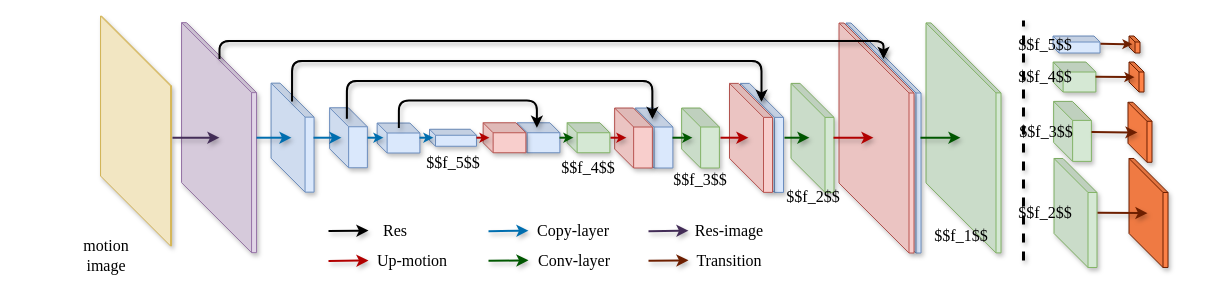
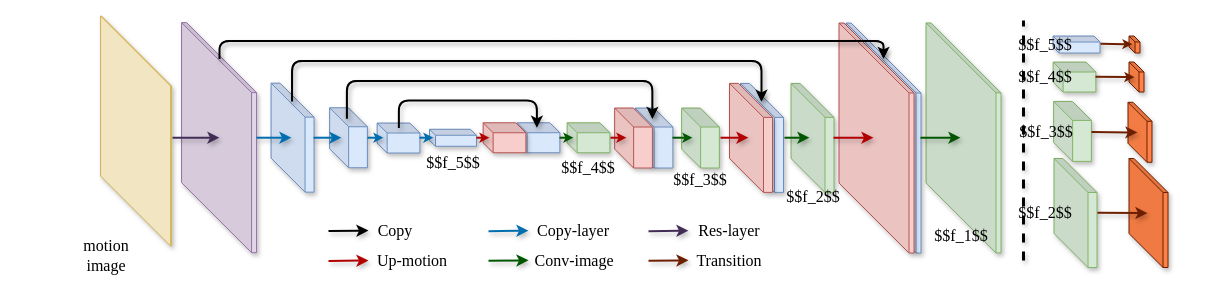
node "Res": label "Res" -> "Copy"
node "Res-image": label "Res-image" -> "Res-layer"
node "Conv-layer": label "Conv-layer" -> "Conv-image"
